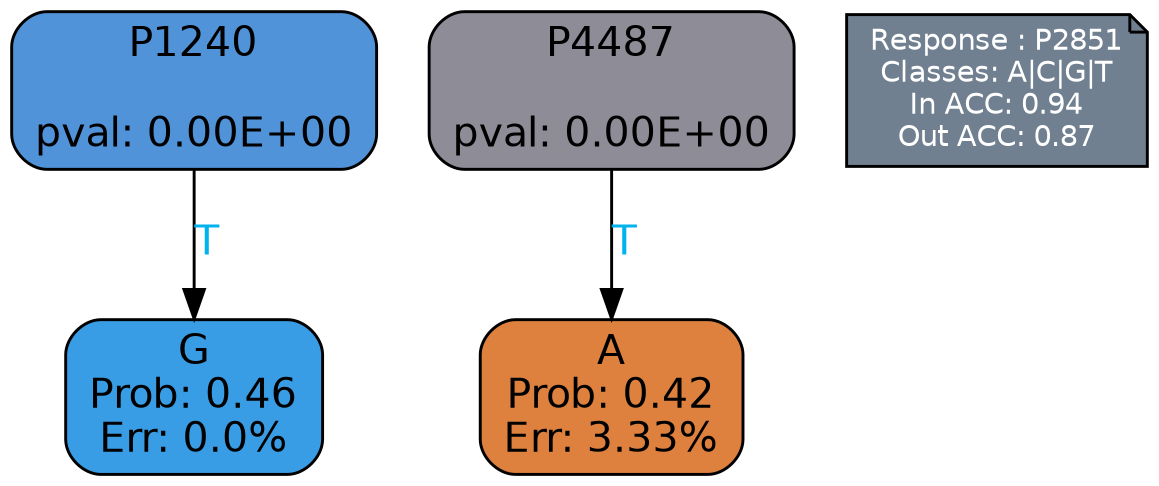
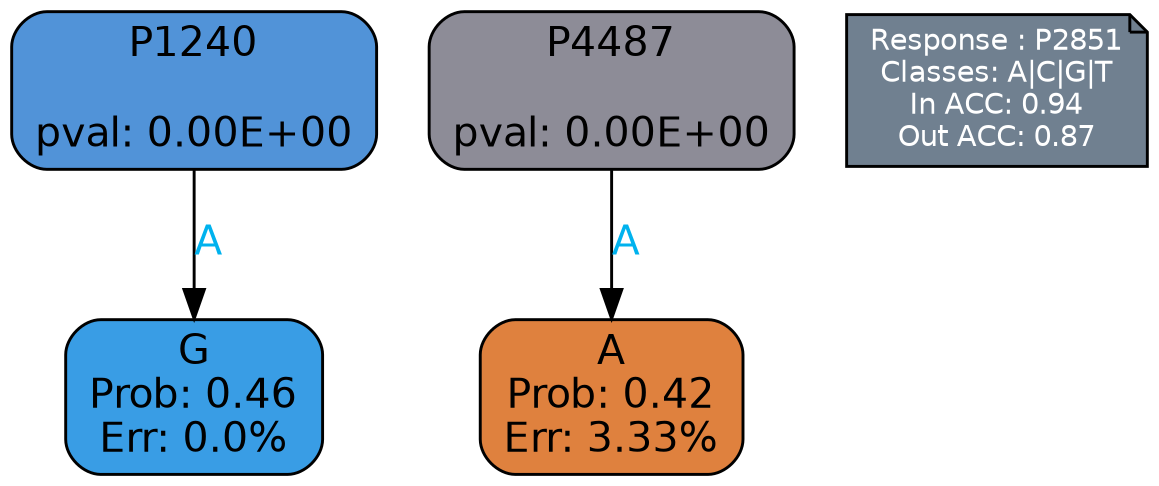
edge "P1240 pval: 0.00E+00" -> "G Prob: 0.46 Err: 0.0%": label "T" -> "A"
edge "P4487 pval: 0.00E+00" -> "A Prob: 0.42 Err: 3.33%": label "T" -> "A"
